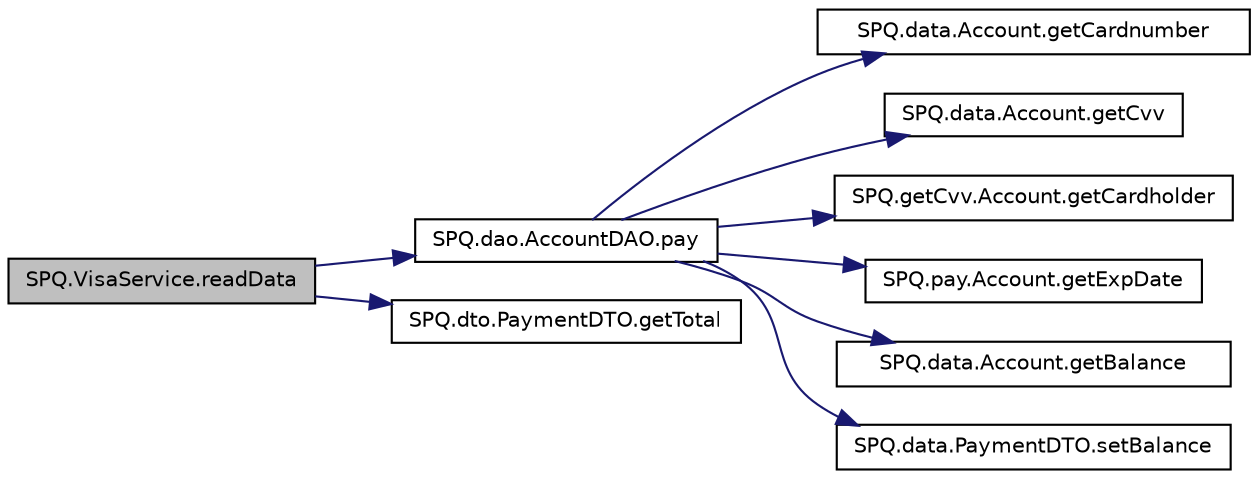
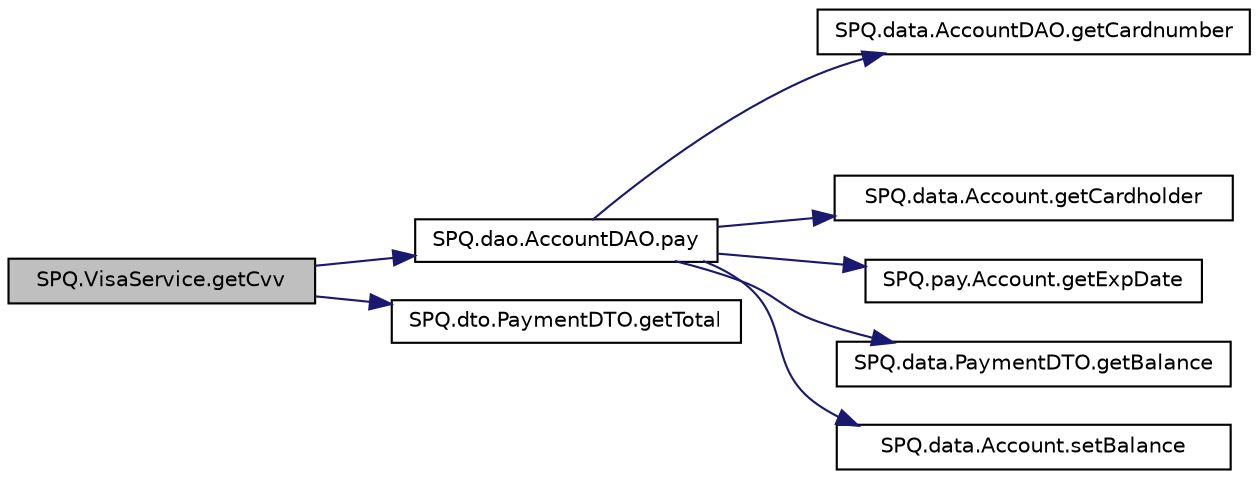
node "SPQ.data.Account.getCardnumber": label "SPQ.data.Account.getCardnumber" -> "SPQ.data.AccountDAO.getCardnumber"
node "SPQ.data.Account.getCvv": removed
node "SPQ.getCvv.Account.getCardholder": label "SPQ.getCvv.Account.getCardholder" -> "SPQ.data.Account.getCardholder"
node "SPQ.VisaService.readData": label "SPQ.VisaService.readData" -> "SPQ.VisaService.getCvv"
node "SPQ.data.Account.getBalance": label "SPQ.data.Account.getBalance" -> "SPQ.data.PaymentDTO.getBalance"
node "SPQ.data.PaymentDTO.setBalance": label "SPQ.data.PaymentDTO.setBalance" -> "SPQ.data.Account.setBalance"
